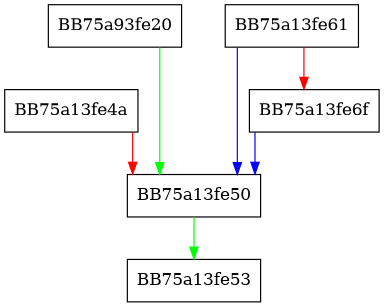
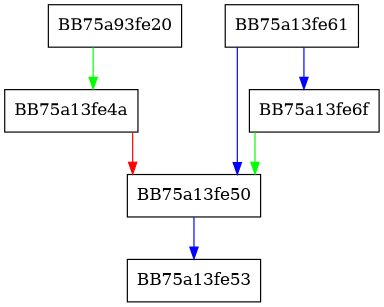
edge "BB75a13fe61" -> "BB75a13fe6f": color red -> blue
edge "BB75a93fe20" -> "BB75a13fe50": now "BB75a93fe20" -> "BB75a13fe4a"
edge "BB75a13fe6f" -> "BB75a13fe50": color blue -> green
edge "BB75a13fe50" -> "BB75a13fe53": color green -> blue
